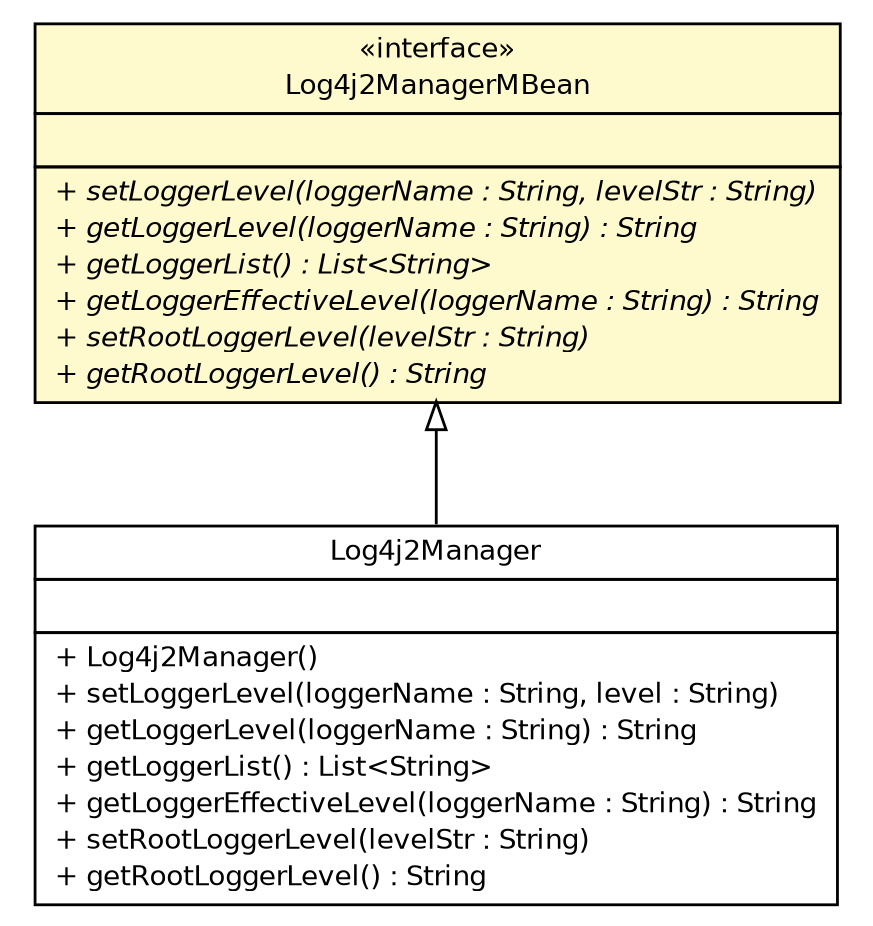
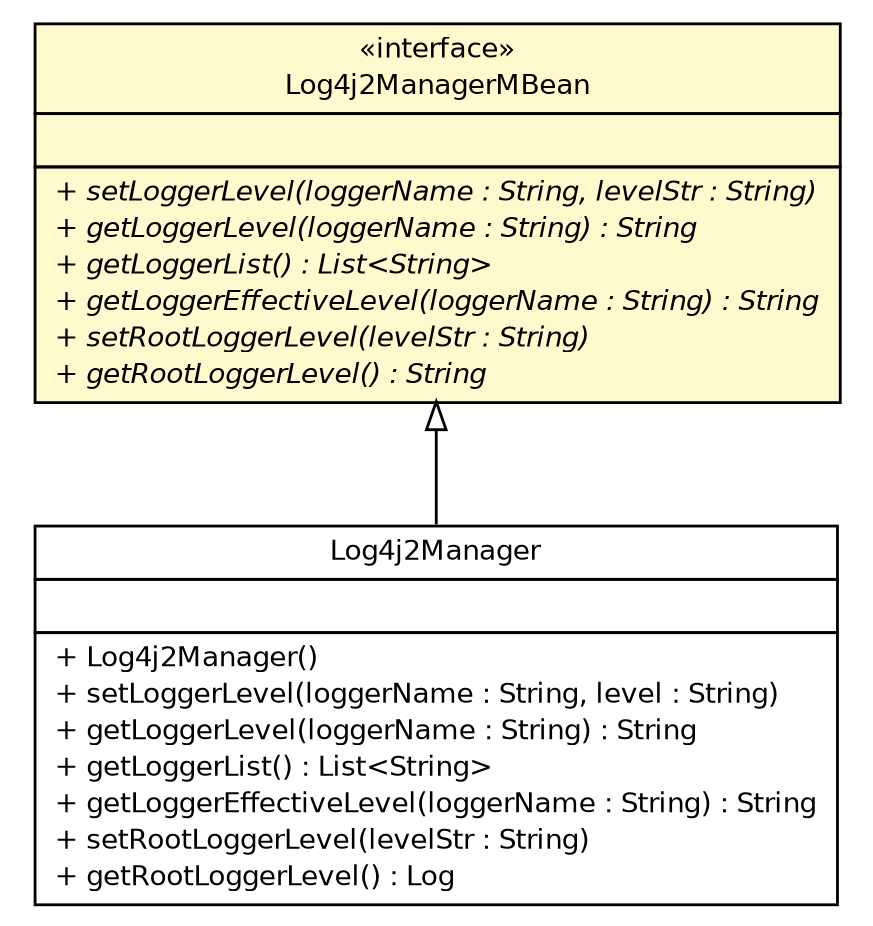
node "Log4j2Manager": text "+ getRootLoggerLevel() : String" -> "+ getRootLoggerLevel() : Log"
